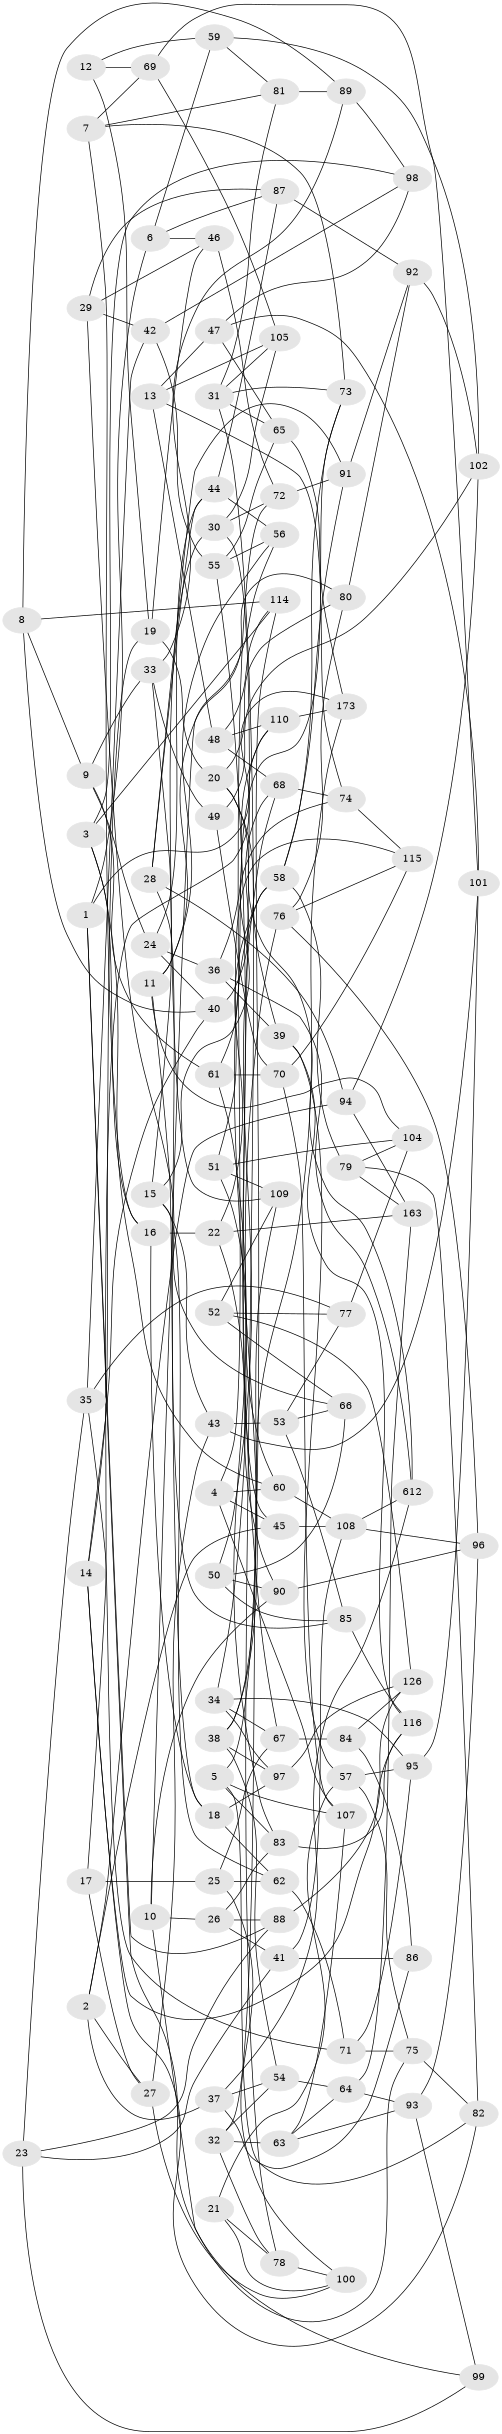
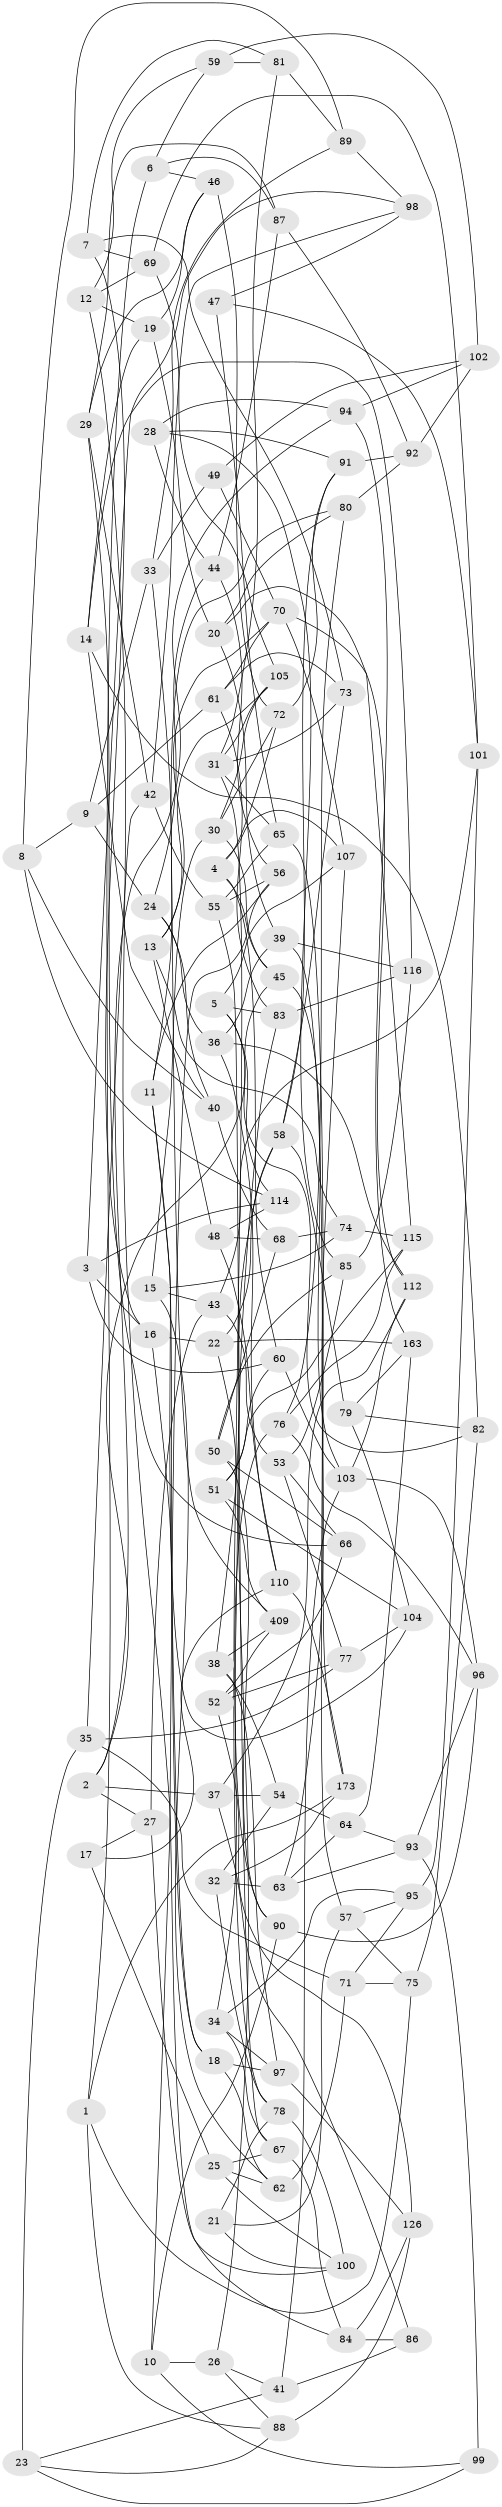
edge "47" -- "13": now "70" -- "13"
node "109": label "109" -> "409"
edge "12" -- "84": added
node "612": label "612" -> "112"
node "108": label "108" -> "103"
